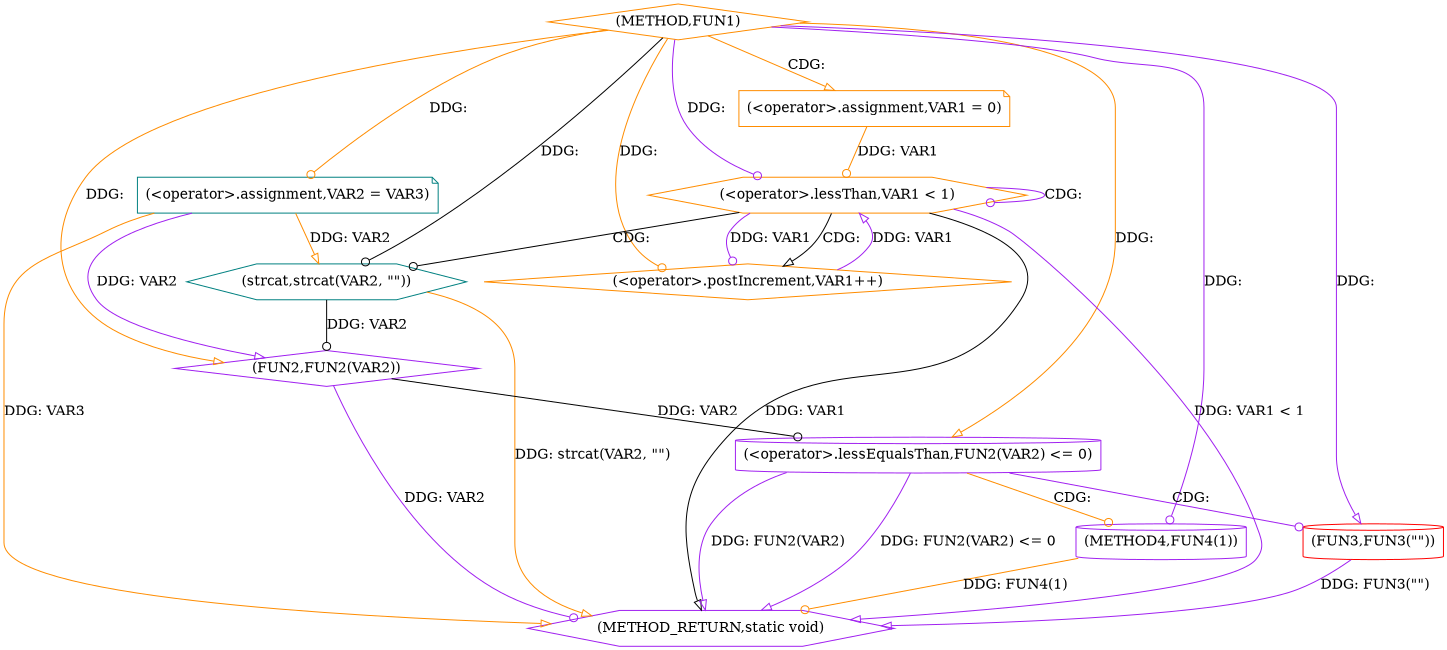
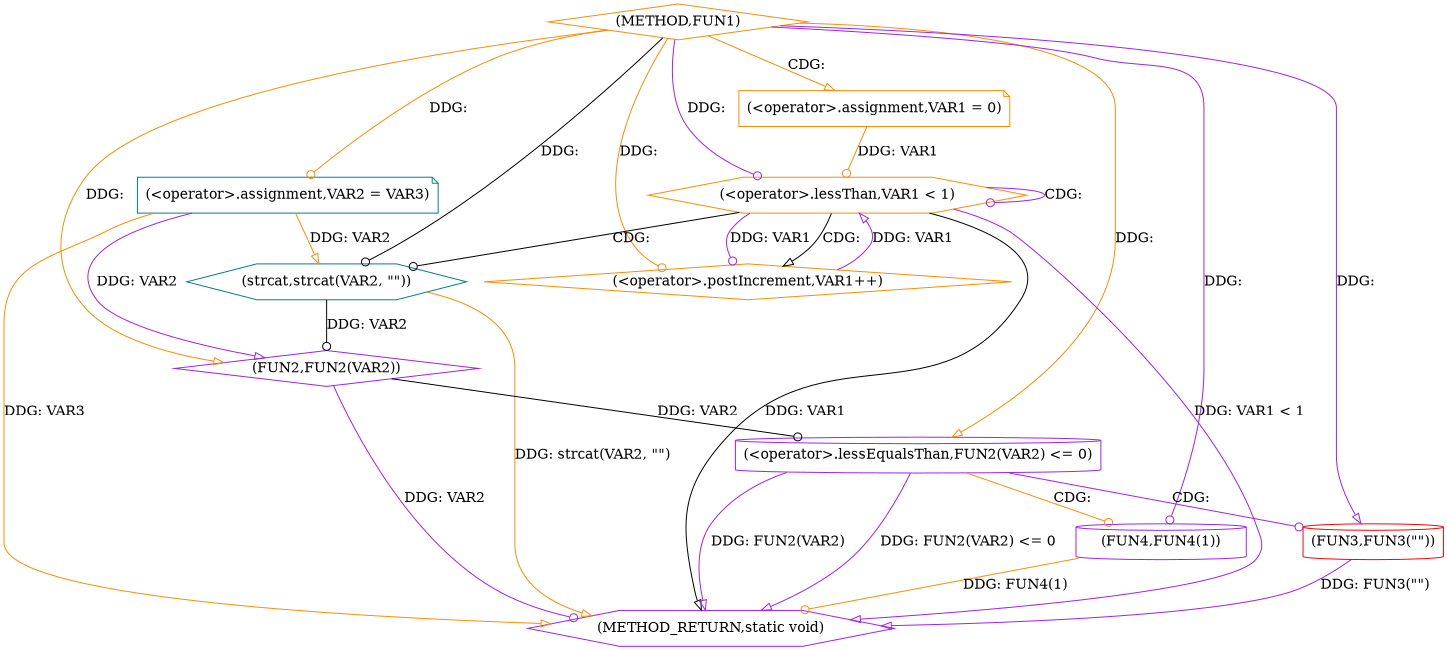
node "(METHOD4,FUN4(1))": label "(METHOD4,FUN4(1))" -> "(FUN4,FUN4(1))"
